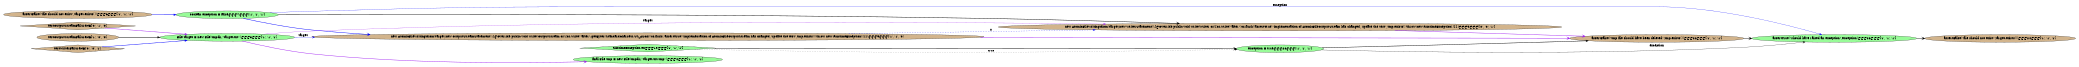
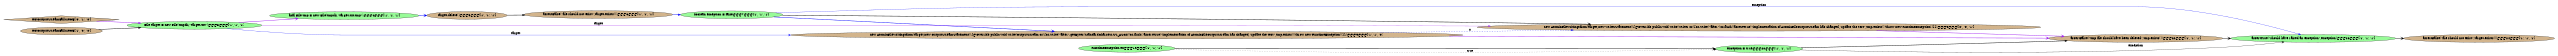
node "target.delete()@@@5@@@['1', '1', '1']": added
node "RuntimeException ex@@@19@@@['1', '1', '1']": shape diamond -> ellipse
node "testWriterFailureNE['0', '0', '1']": removed
